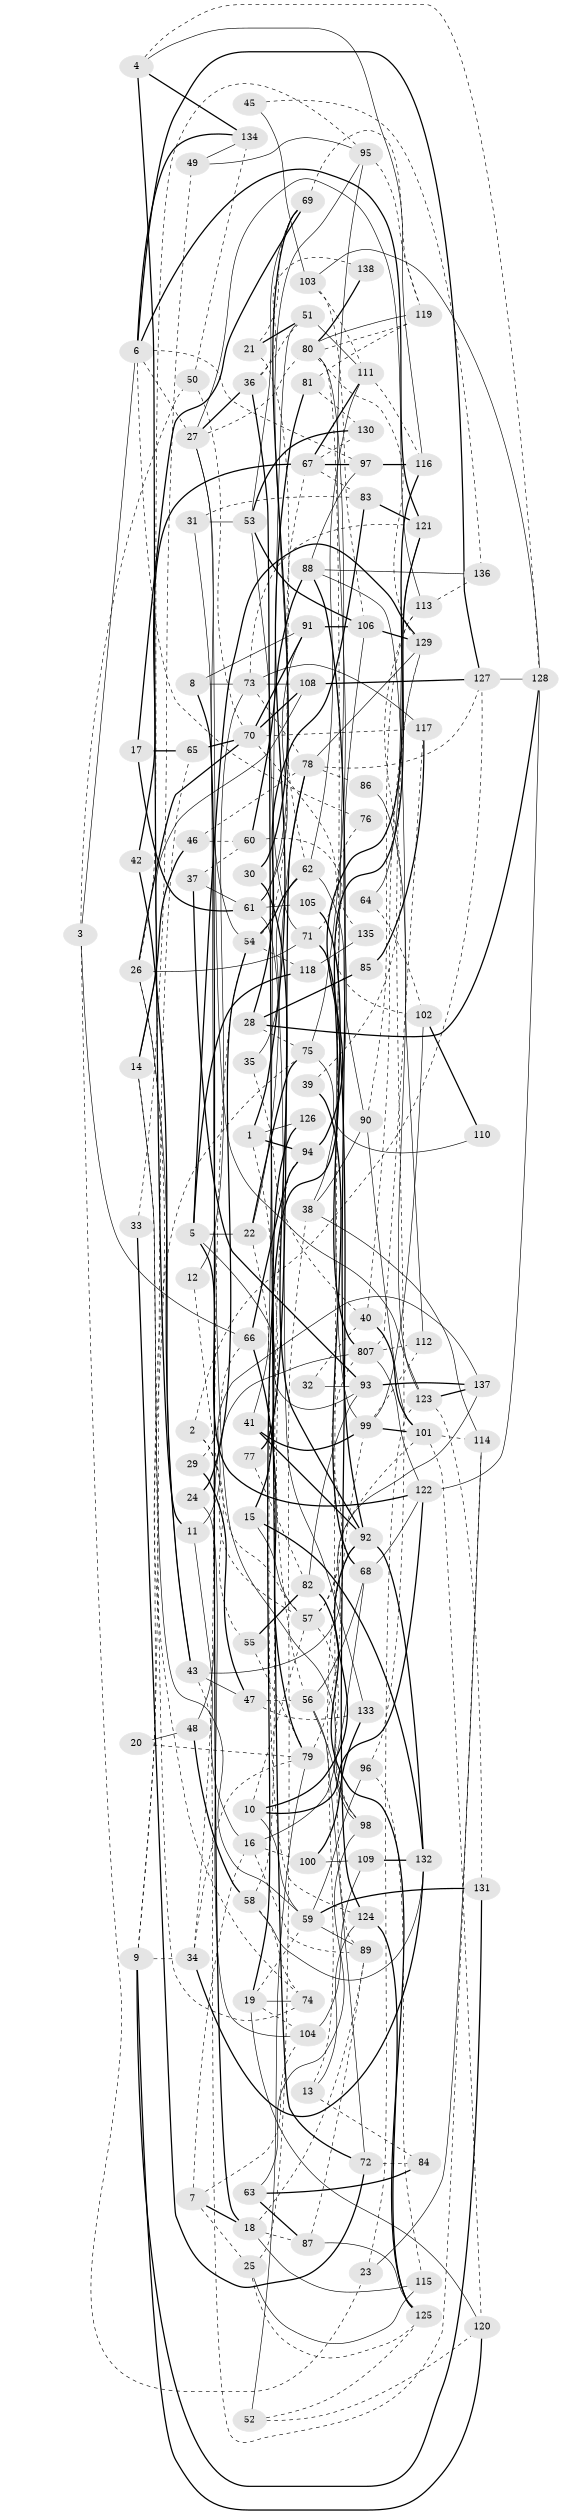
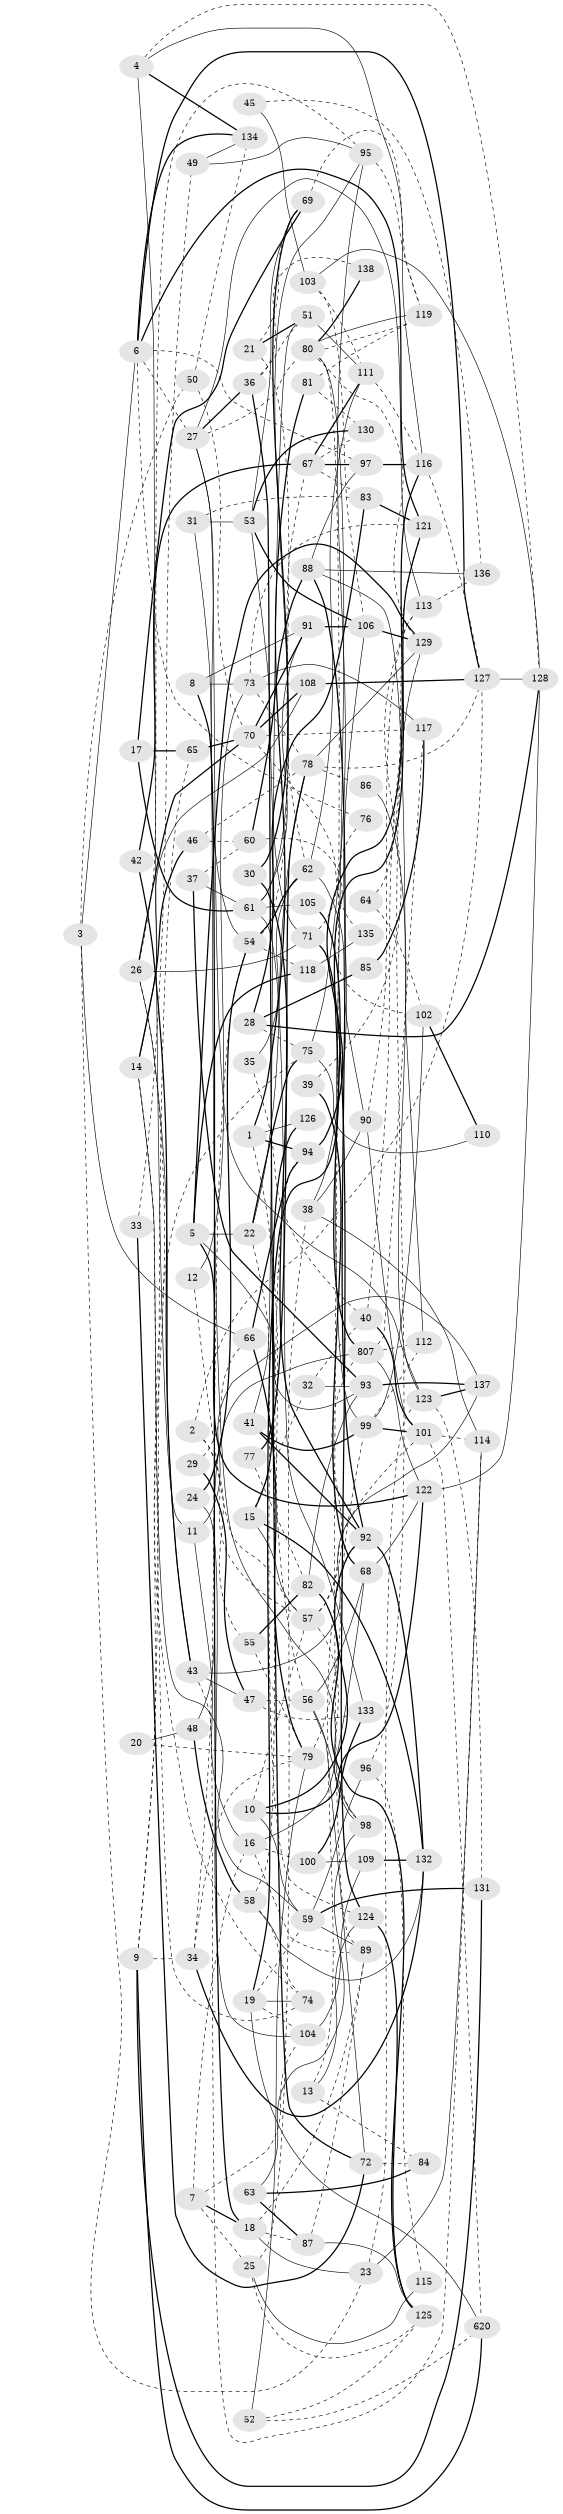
edge "116" -- "127": added
edge "121" -- "64": style solid -> dashed
edge "4" -- "11": style bold -> solid
edge "32" -- "15": added
edge "18" -- "115": now "18" -- "23"
node "120": label "120" -> "620"
